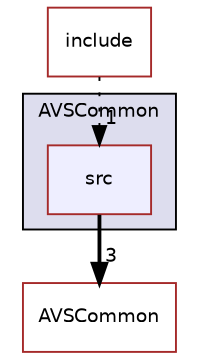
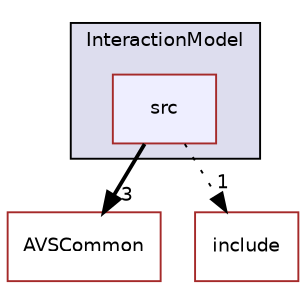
edge "include" -> "src": reversed
cluster "AVSCommon": label "AVSCommon" -> "InteractionModel"
